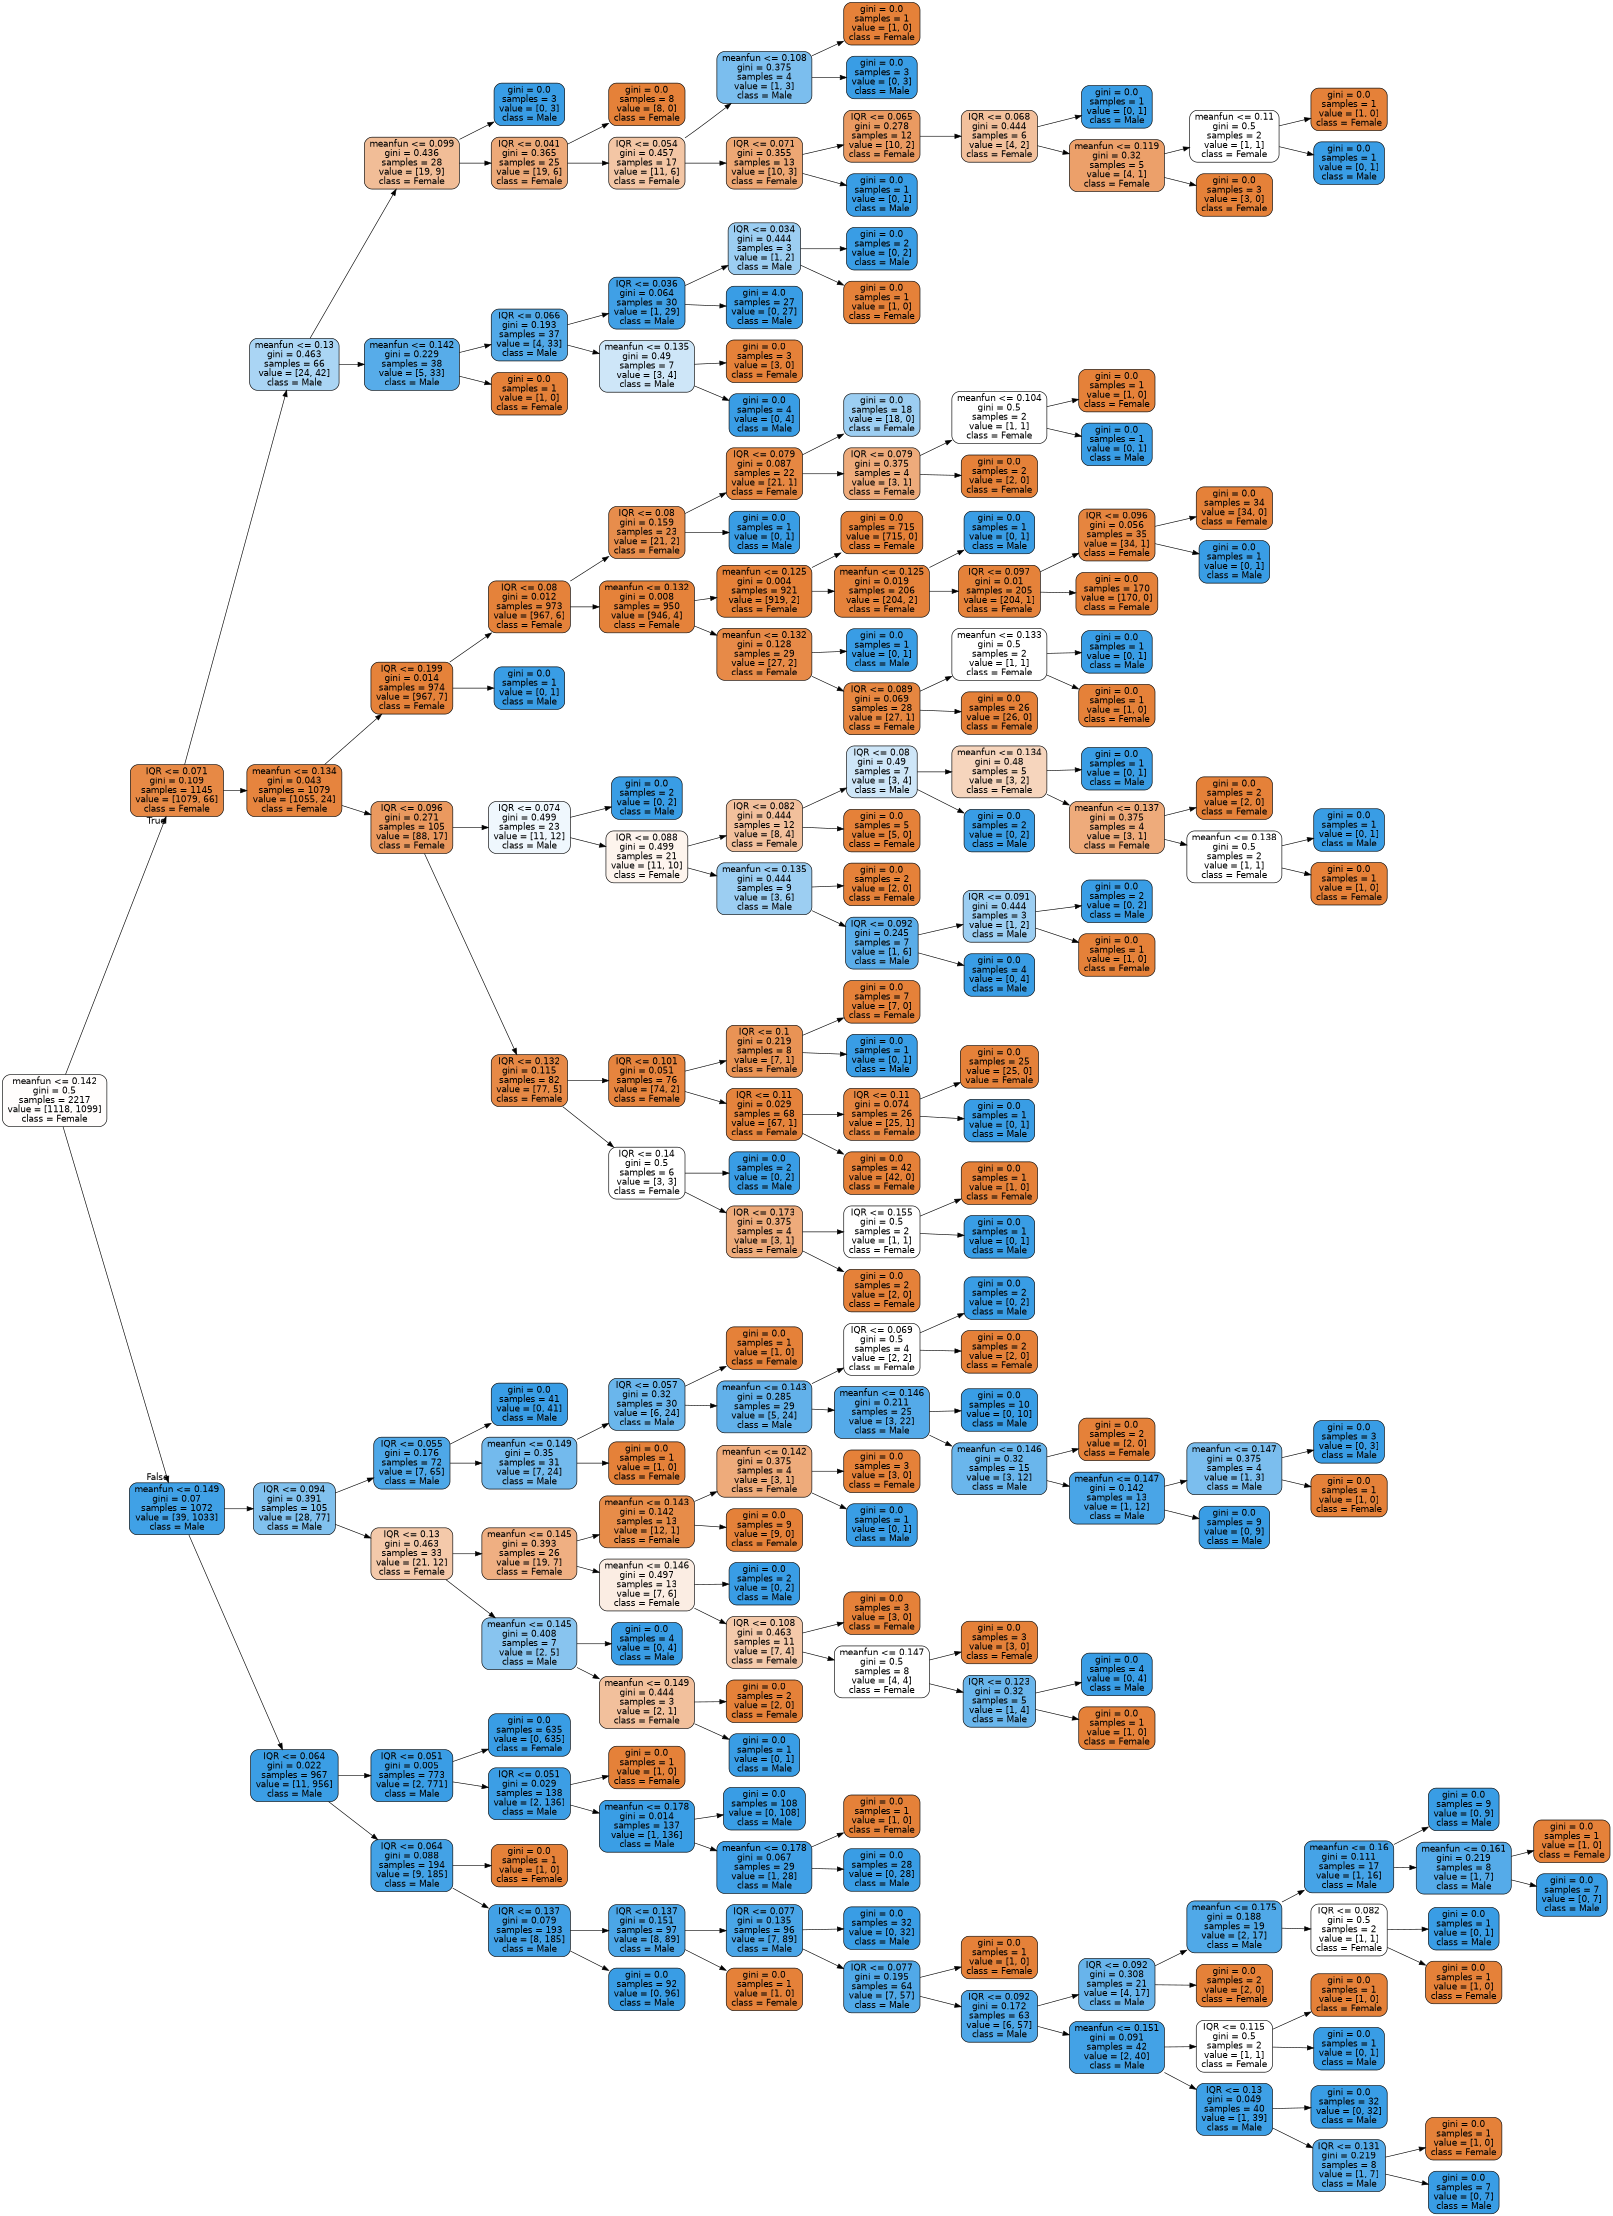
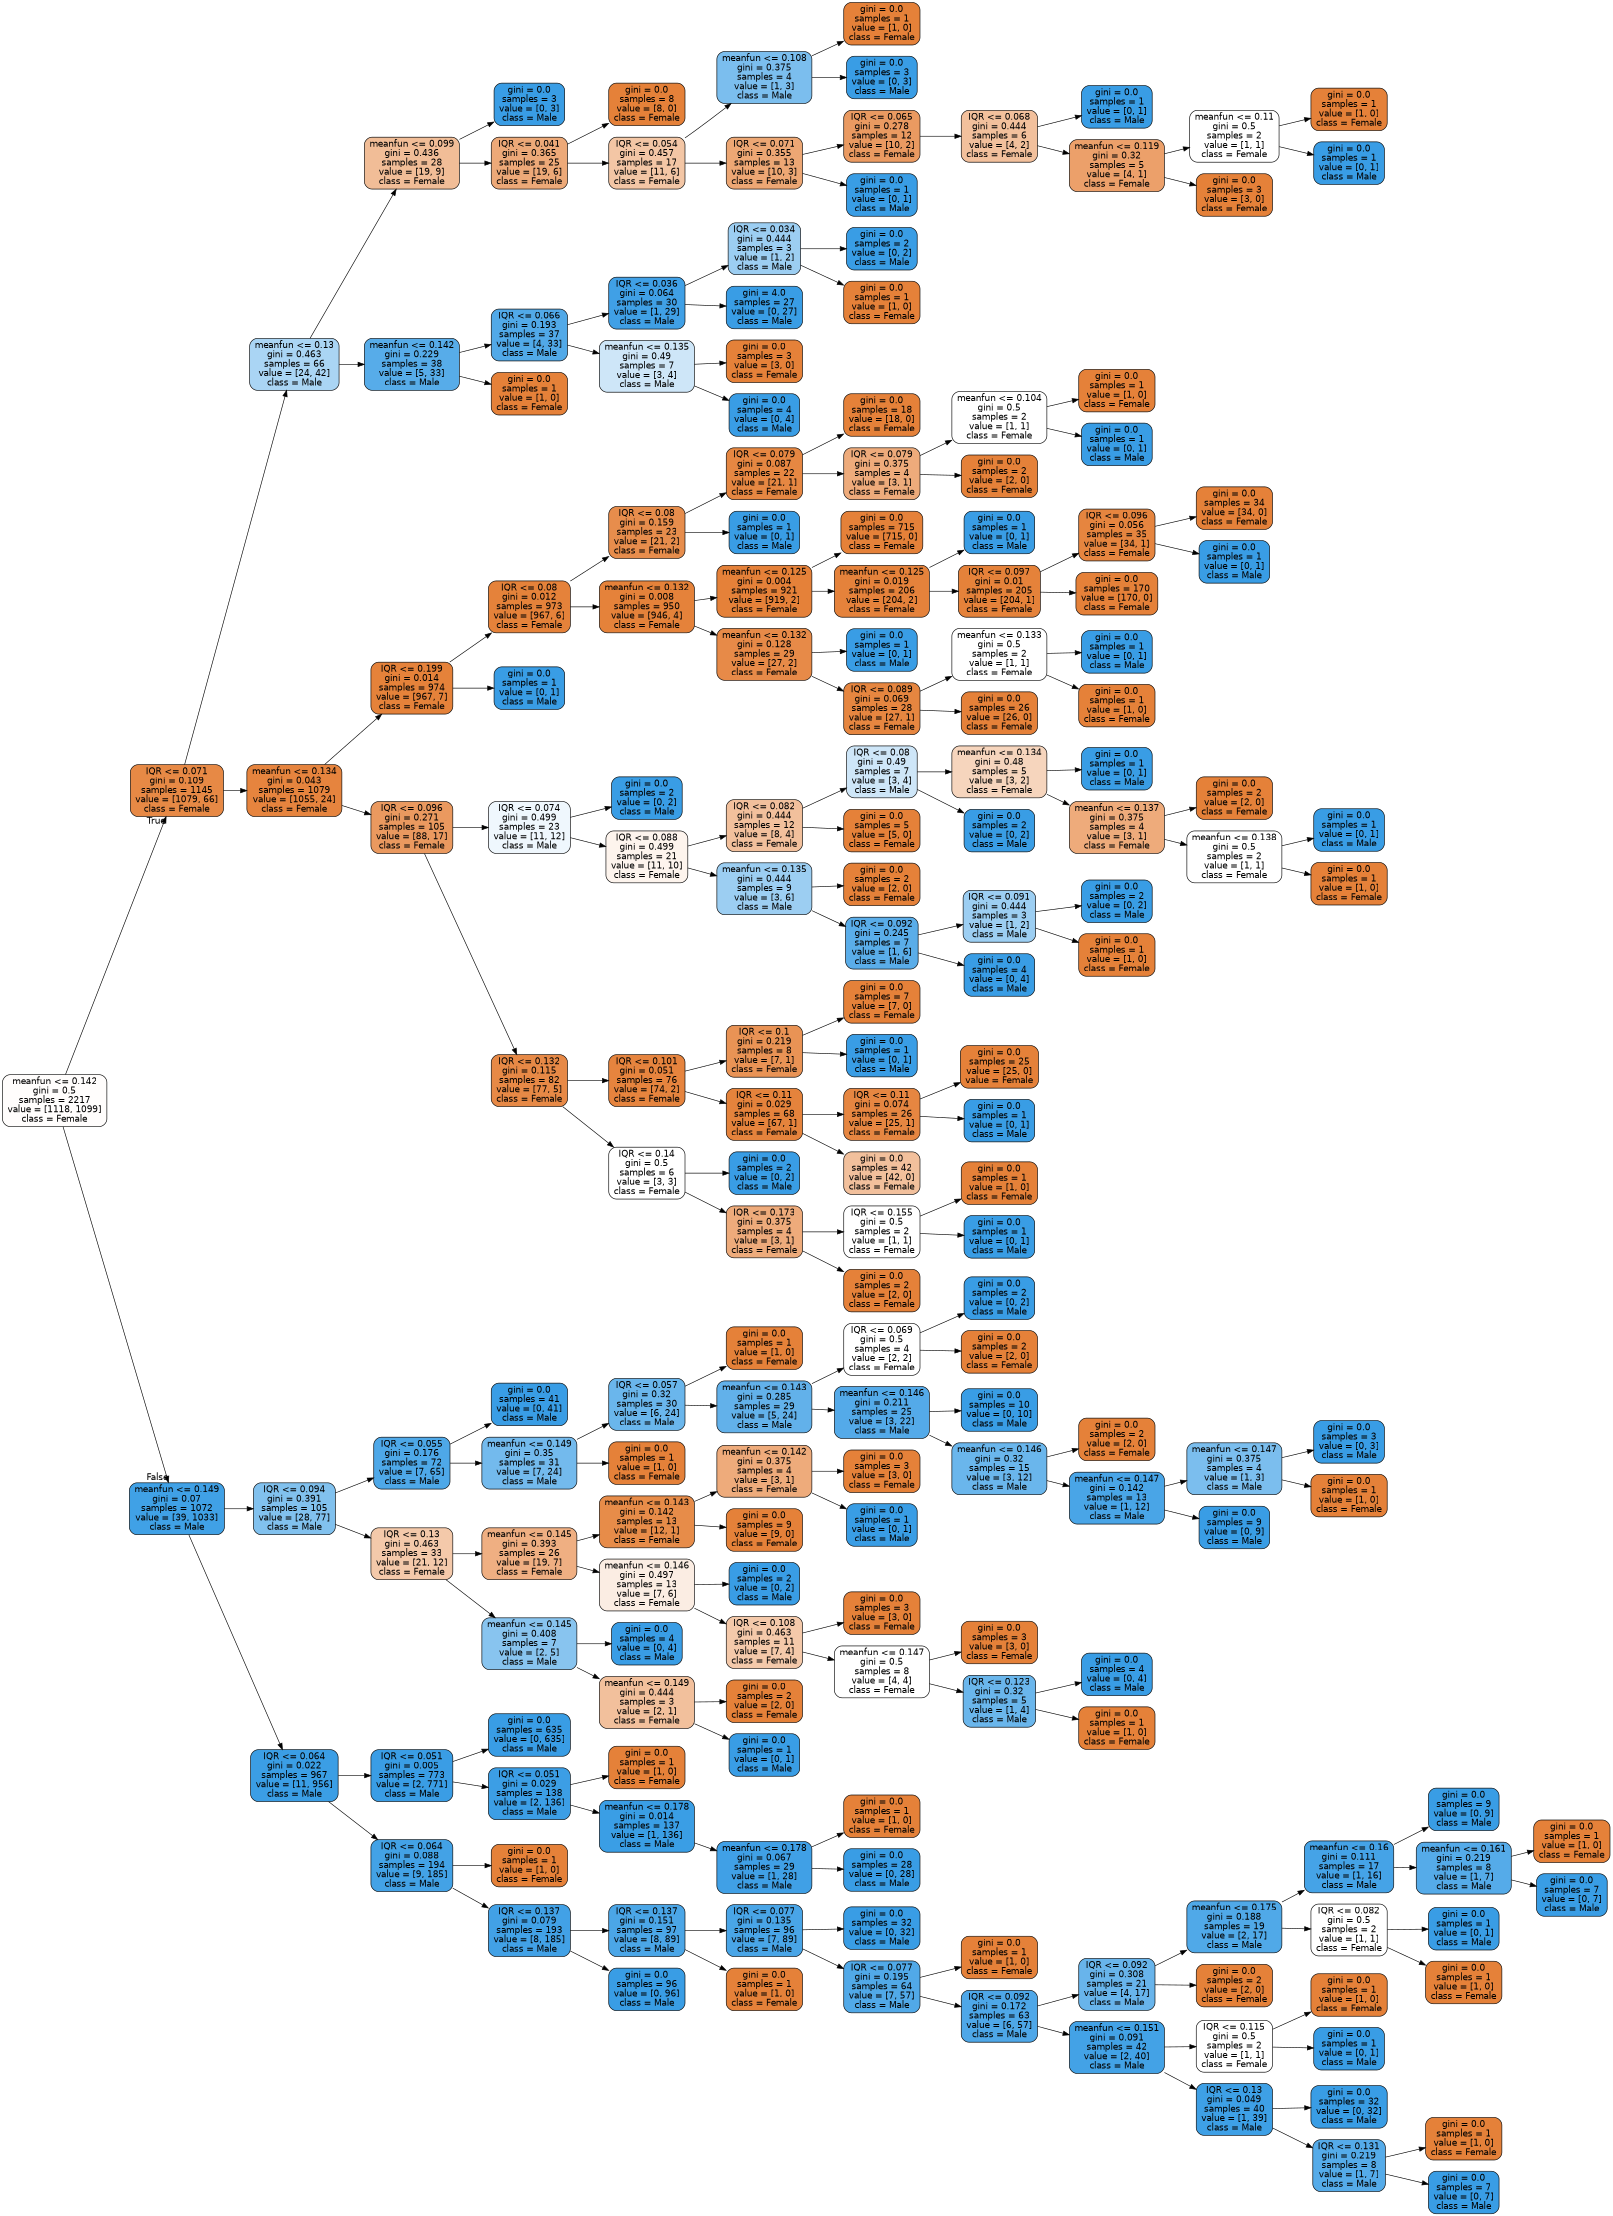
node "gini = 0.0 samples = 18 value = [18, 0] class = Female": fillcolor #9ccef2 -> #e58139
node "gini = 0.0 samples = 42 value = [42, 0] class = Female": fillcolor #e58139 -> #f2c09c
node "gini = 0.0 samples = 635 value = [0, 635] class = Female": label "gini = 0.0 samples = 635 value = [0, 635] class = Female" -> "gini = 0.0 samples = 635 value = [0, 635] class = Male"
node "gini = 0.0 samples = 108 value = [0, 108] class = Male": removed
node "gini = 0.0 samples = 92 value = [0, 96] class = Male": label "gini = 0.0 samples = 92 value = [0, 96] class = Male" -> "gini = 0.0 samples = 96 value = [0, 96] class = Male"
